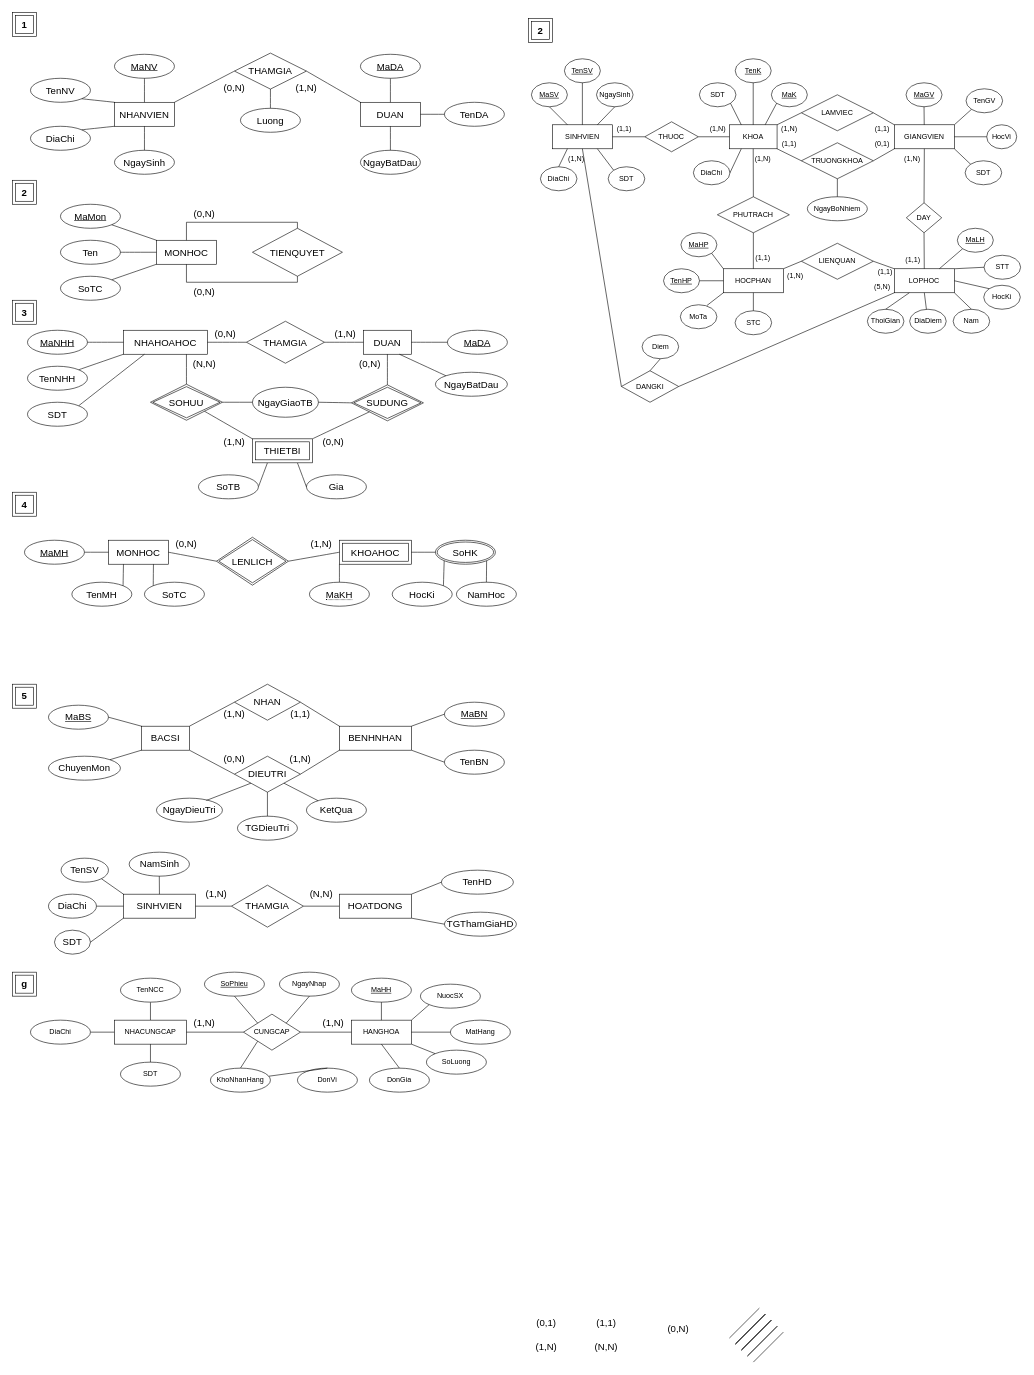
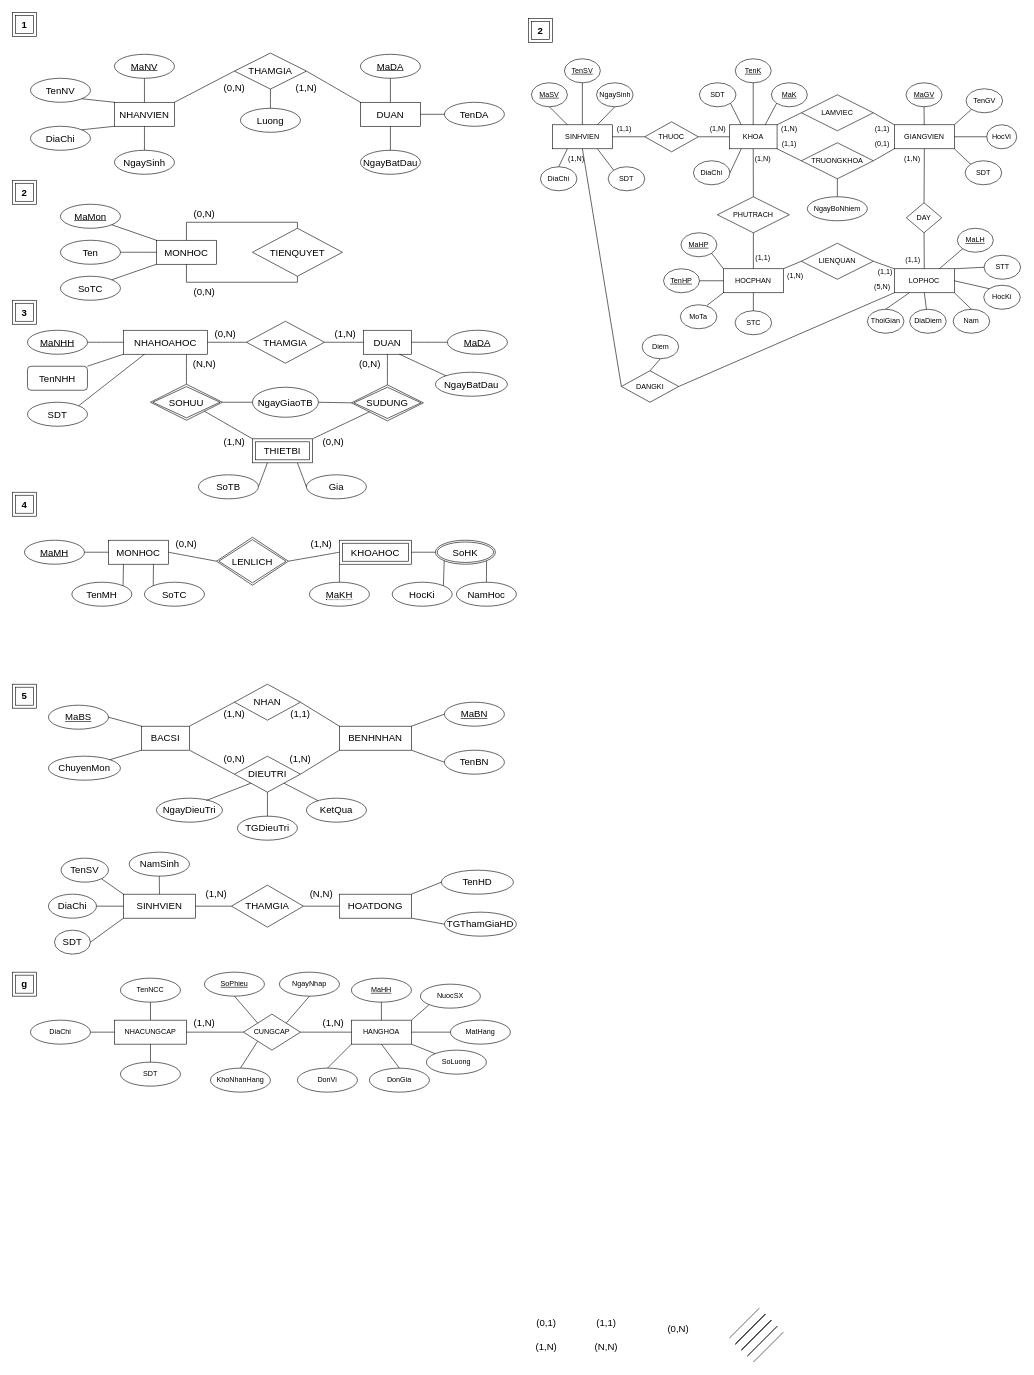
node "TenNHH": shape ellipse -> rounded rectangle
edge "KhoNhanHang" -- "DonVi": now "HANGHOA" -- "DonVi"
